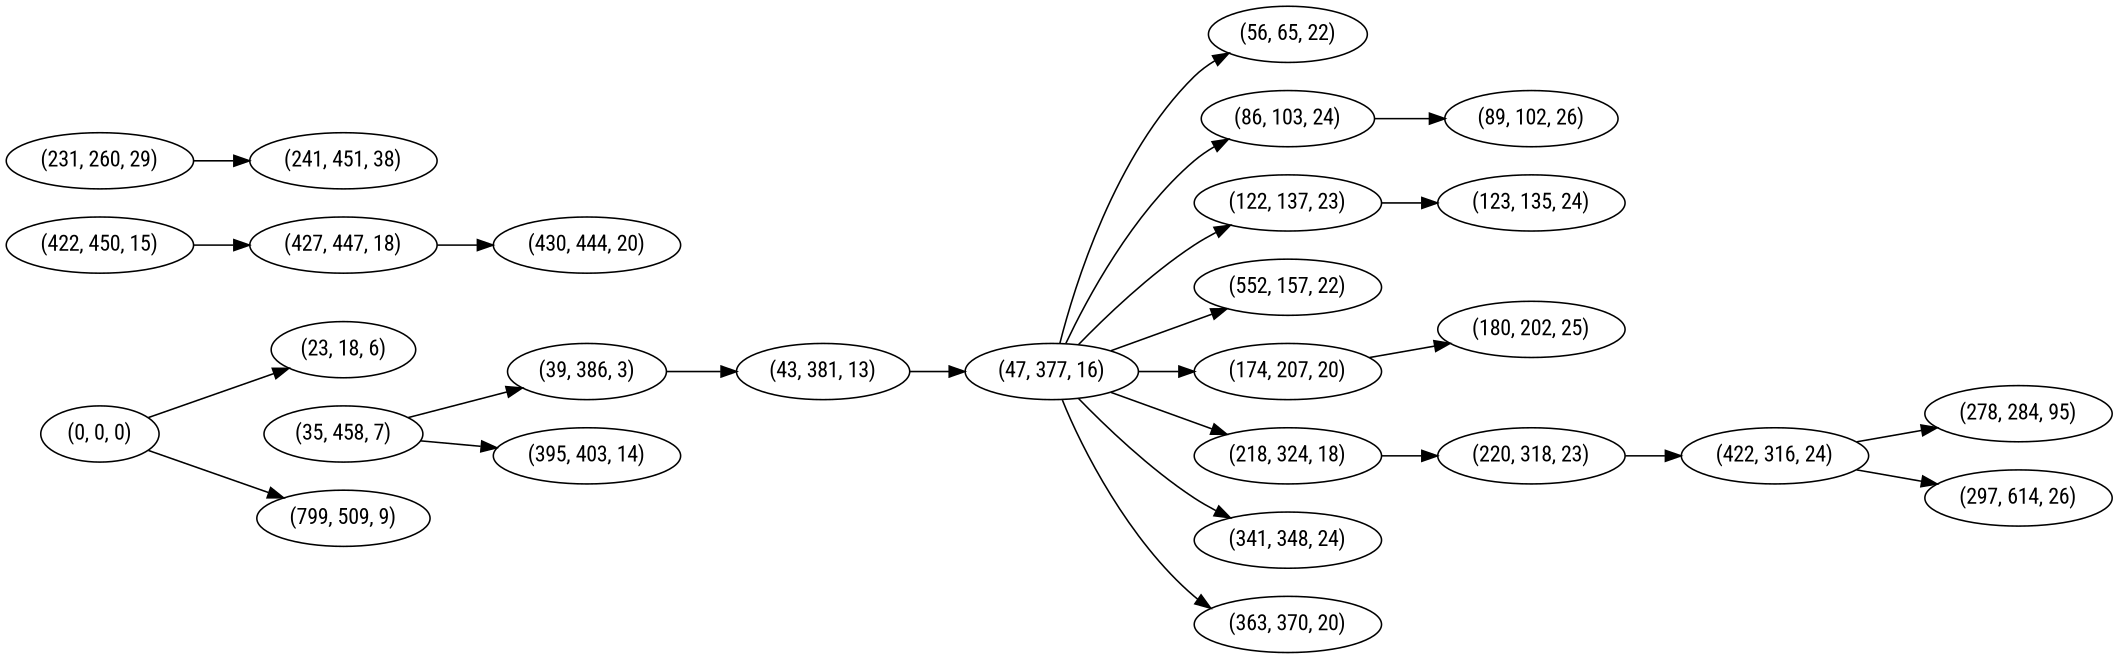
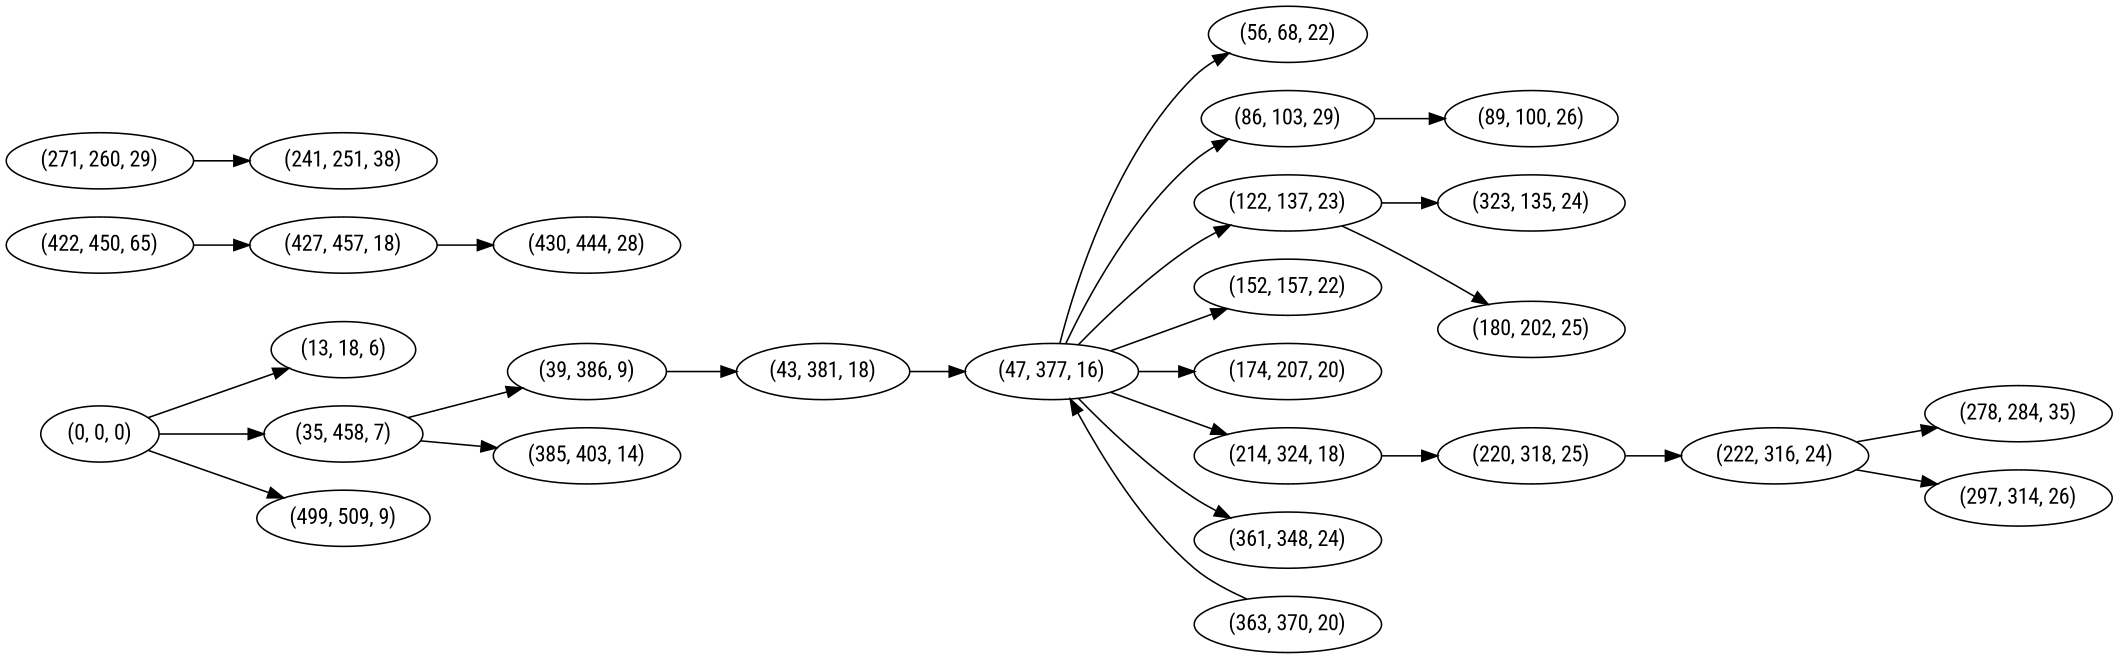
node "(56, 65, 22)": label "(56, 65, 22)" -> "(56, 68, 22)"
node "(86, 103, 24)": label "(86, 103, 24)" -> "(86, 103, 29)"
node "(89, 102, 26)": label "(89, 102, 26)" -> "(89, 100, 26)"
node "(231, 260, 29)": label "(231, 260, 29)" -> "(271, 260, 29)"
node "(241, 451, 38)": label "(241, 451, 38)" -> "(241, 251, 38)"
node "(123, 135, 24)": label "(123, 135, 24)" -> "(323, 135, 24)"
node "(422, 450, 15)": label "(422, 450, 15)" -> "(422, 450, 65)"
node "(427, 447, 18)": label "(427, 447, 18)" -> "(427, 457, 18)"
node "(430, 444, 20)": label "(430, 444, 20)" -> "(430, 444, 28)"
node "(552, 157, 22)": label "(552, 157, 22)" -> "(152, 157, 22)"
node "(23, 18, 6)": label "(23, 18, 6)" -> "(13, 18, 6)"
edge "(174, 207, 20)" -> "(180, 202, 25)": now "(122, 137, 23)" -> "(180, 202, 25)"
node "(39, 386, 3)": label "(39, 386, 3)" -> "(39, 386, 9)"
node "(43, 381, 13)": label "(43, 381, 13)" -> "(43, 381, 18)"
node "(278, 284, 95)": label "(278, 284, 95)" -> "(278, 284, 35)"
edge "(0, 0, 0)" -> "(35, 458, 7)": added
node "(395, 403, 14)": label "(395, 403, 14)" -> "(385, 403, 14)"
node "(218, 324, 18)": label "(218, 324, 18)" -> "(214, 324, 18)"
node "(220, 318, 23)": label "(220, 318, 23)" -> "(220, 318, 25)"
node "(422, 316, 24)": label "(422, 316, 24)" -> "(222, 316, 24)"
node "(297, 614, 26)": label "(297, 614, 26)" -> "(297, 314, 26)"
edge "(47, 377, 16)" -> "(363, 370, 20)": reversed
node "(799, 509, 9)": label "(799, 509, 9)" -> "(499, 509, 9)"
node "(341, 348, 24)": label "(341, 348, 24)" -> "(361, 348, 24)"
